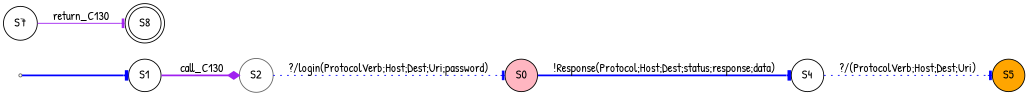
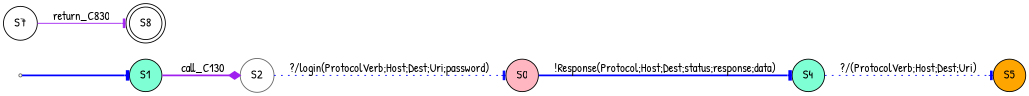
edge "S7" -> "S8": label "return_C130" -> "return_C830"
node "S1": fillcolor white -> aquamarine
node "S4": fillcolor white -> aquamarine
